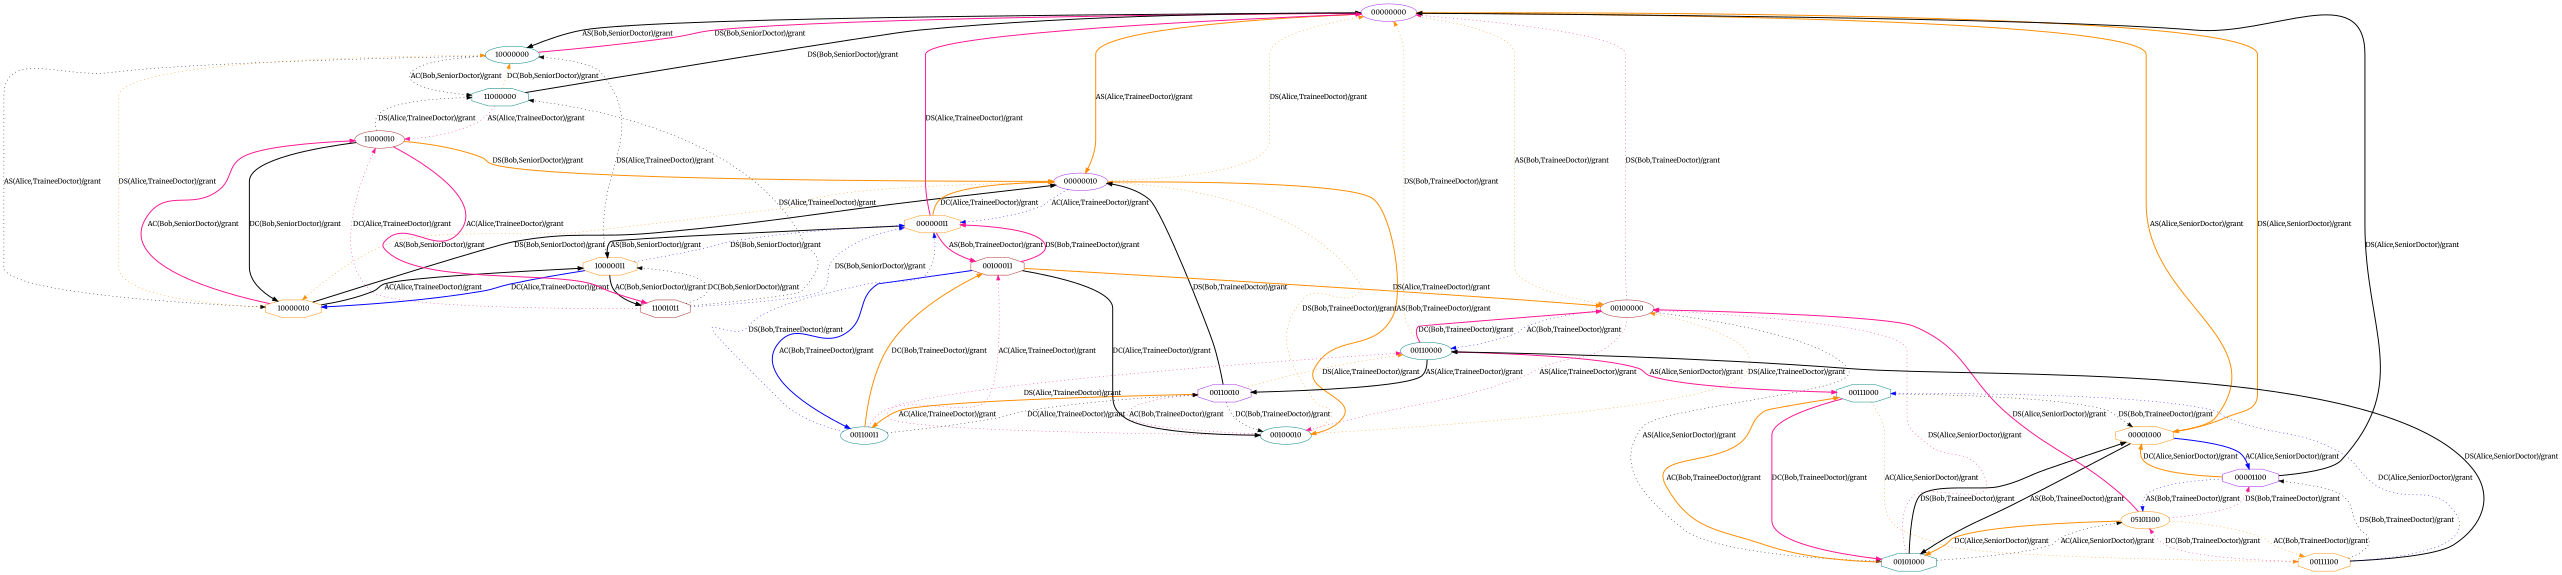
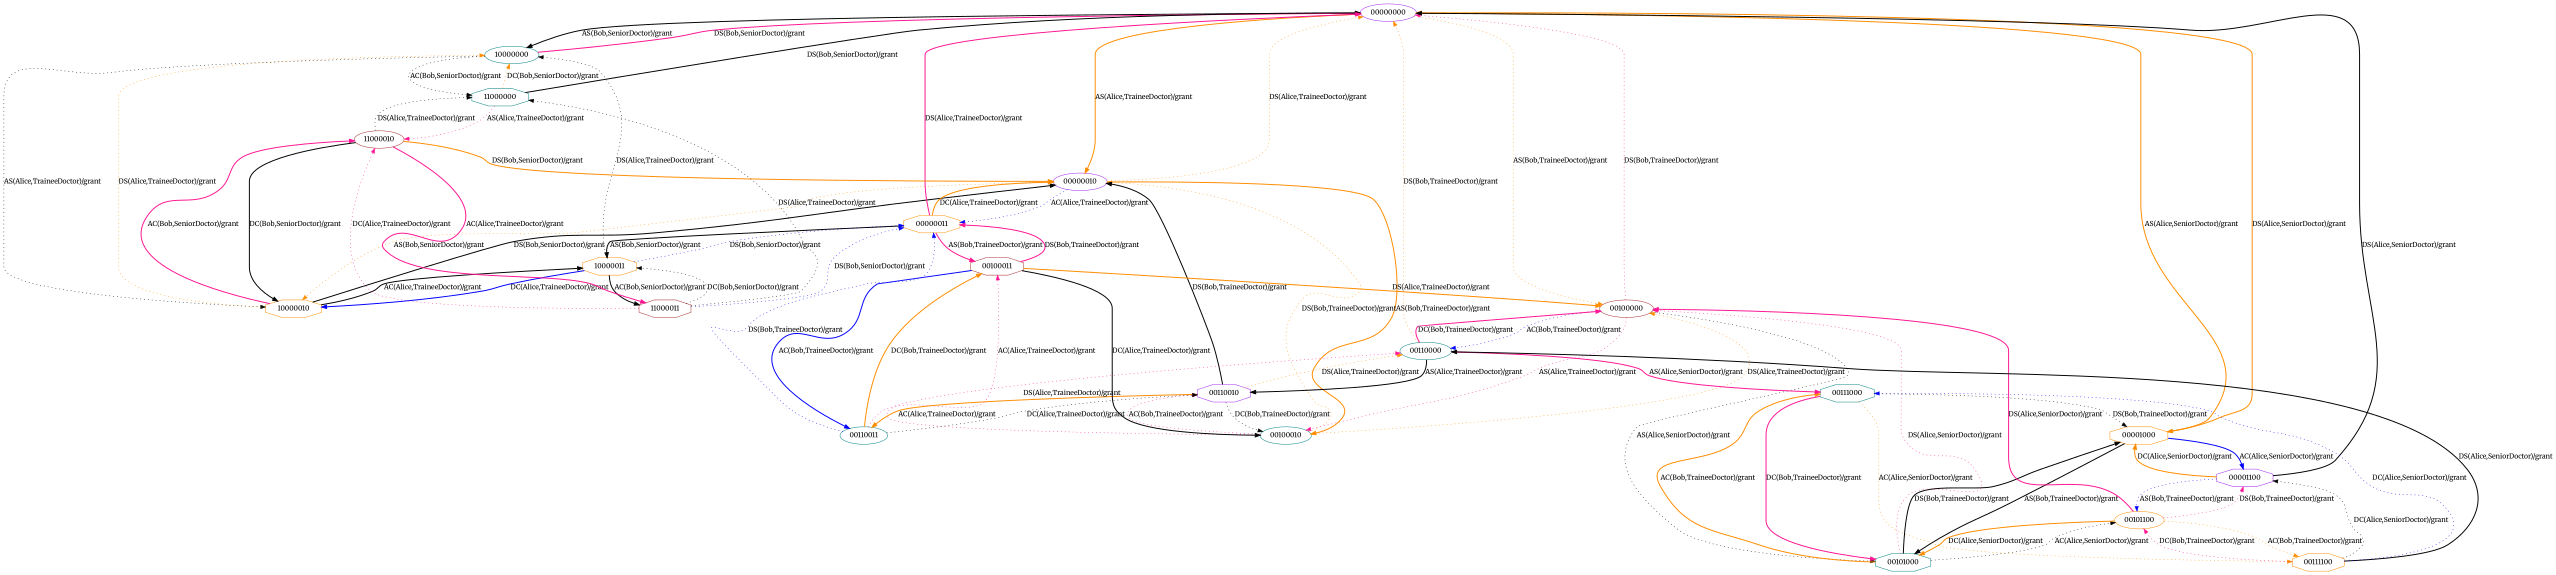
node "11001011": label "11001011" -> "11000011"
node "05101100": label "05101100" -> "00101100"
edge "00111100" -> "00001100": label "DS(Bob,TraineeDoctor)/grant" -> "DC(Alice,SeniorDoctor)/grant"
